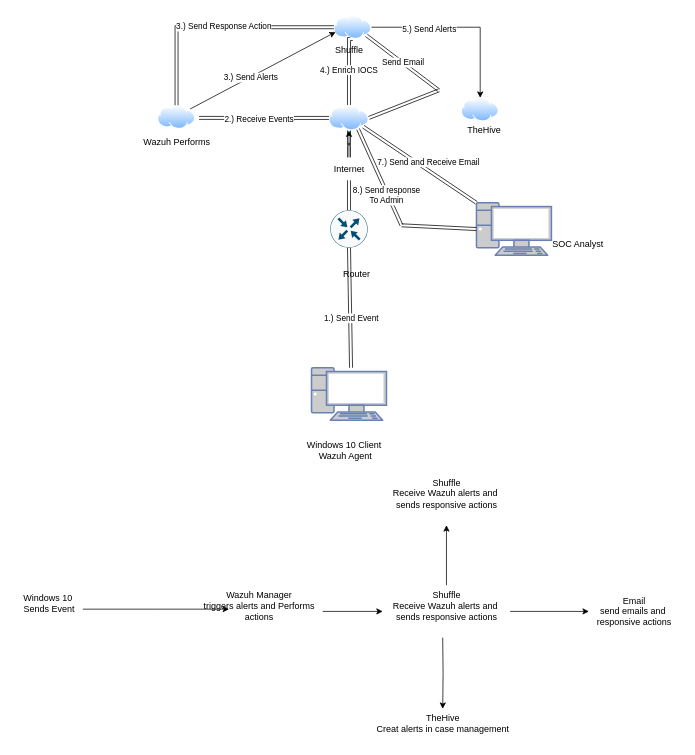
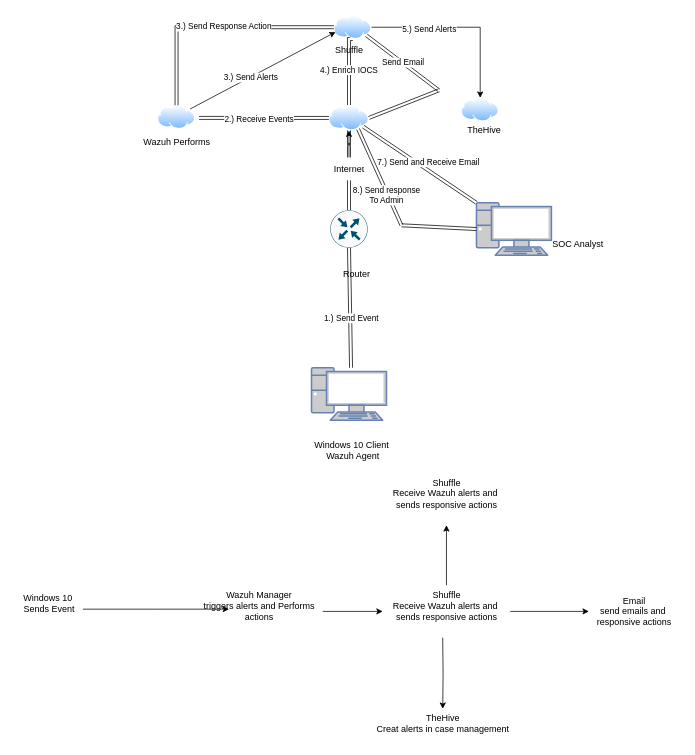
node "Windows 10 Client Wazuh Agent": moved (345, 450) -> (353, 450)
